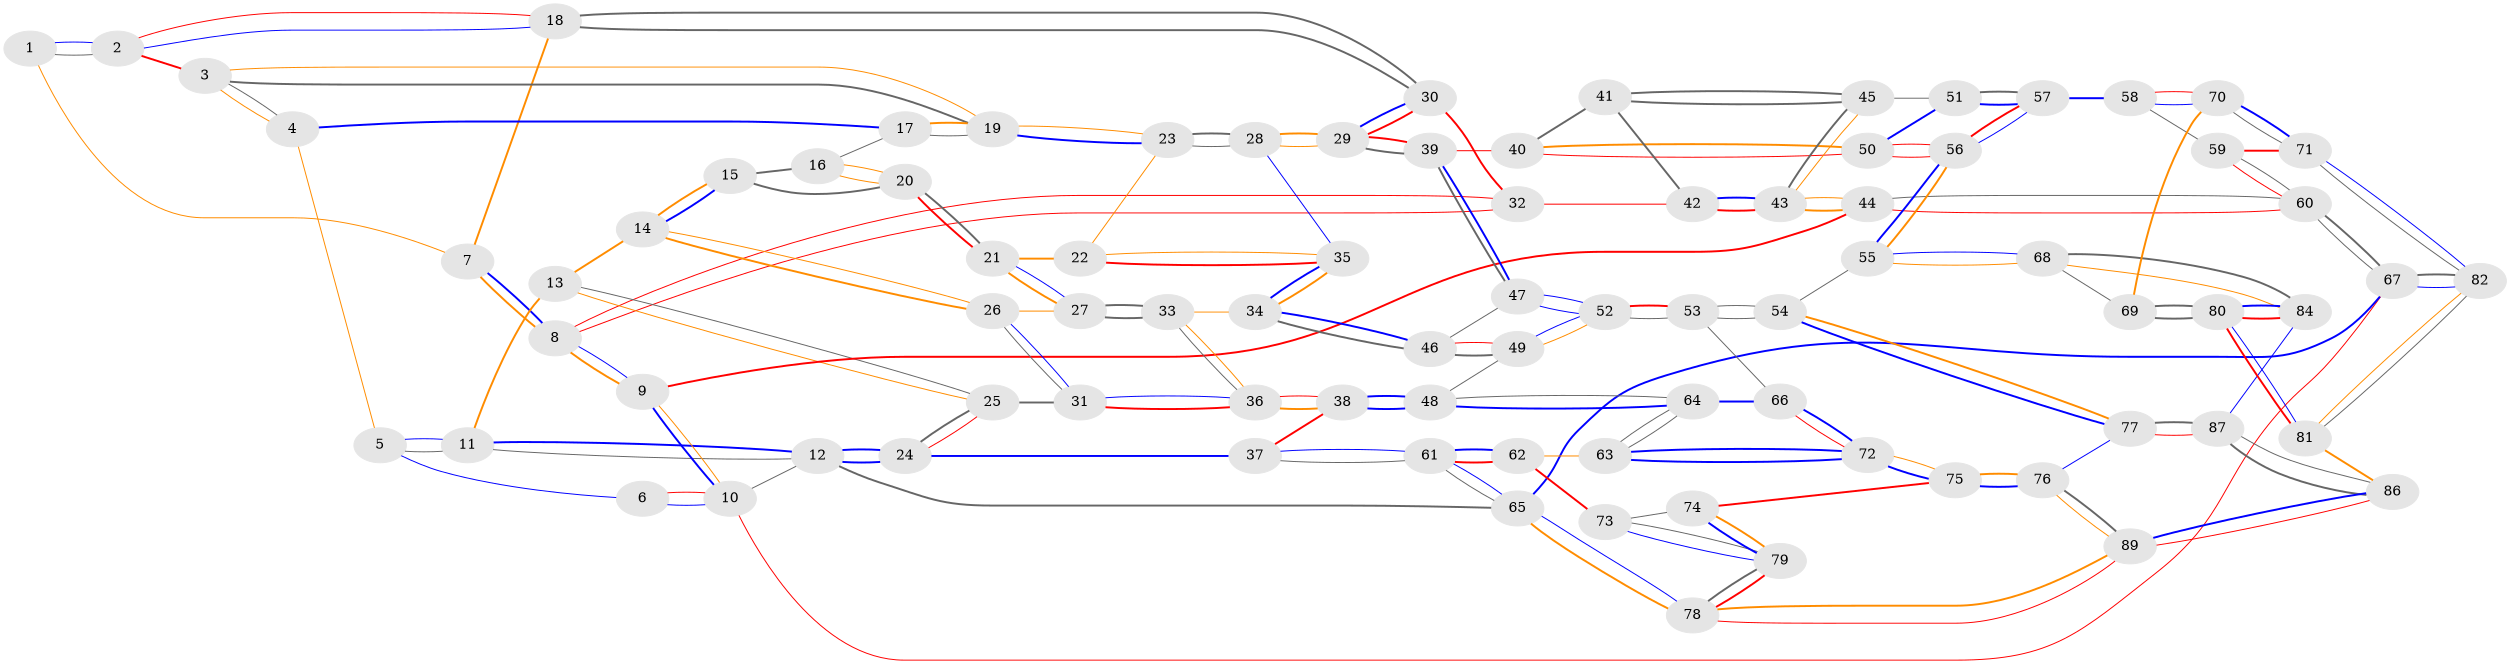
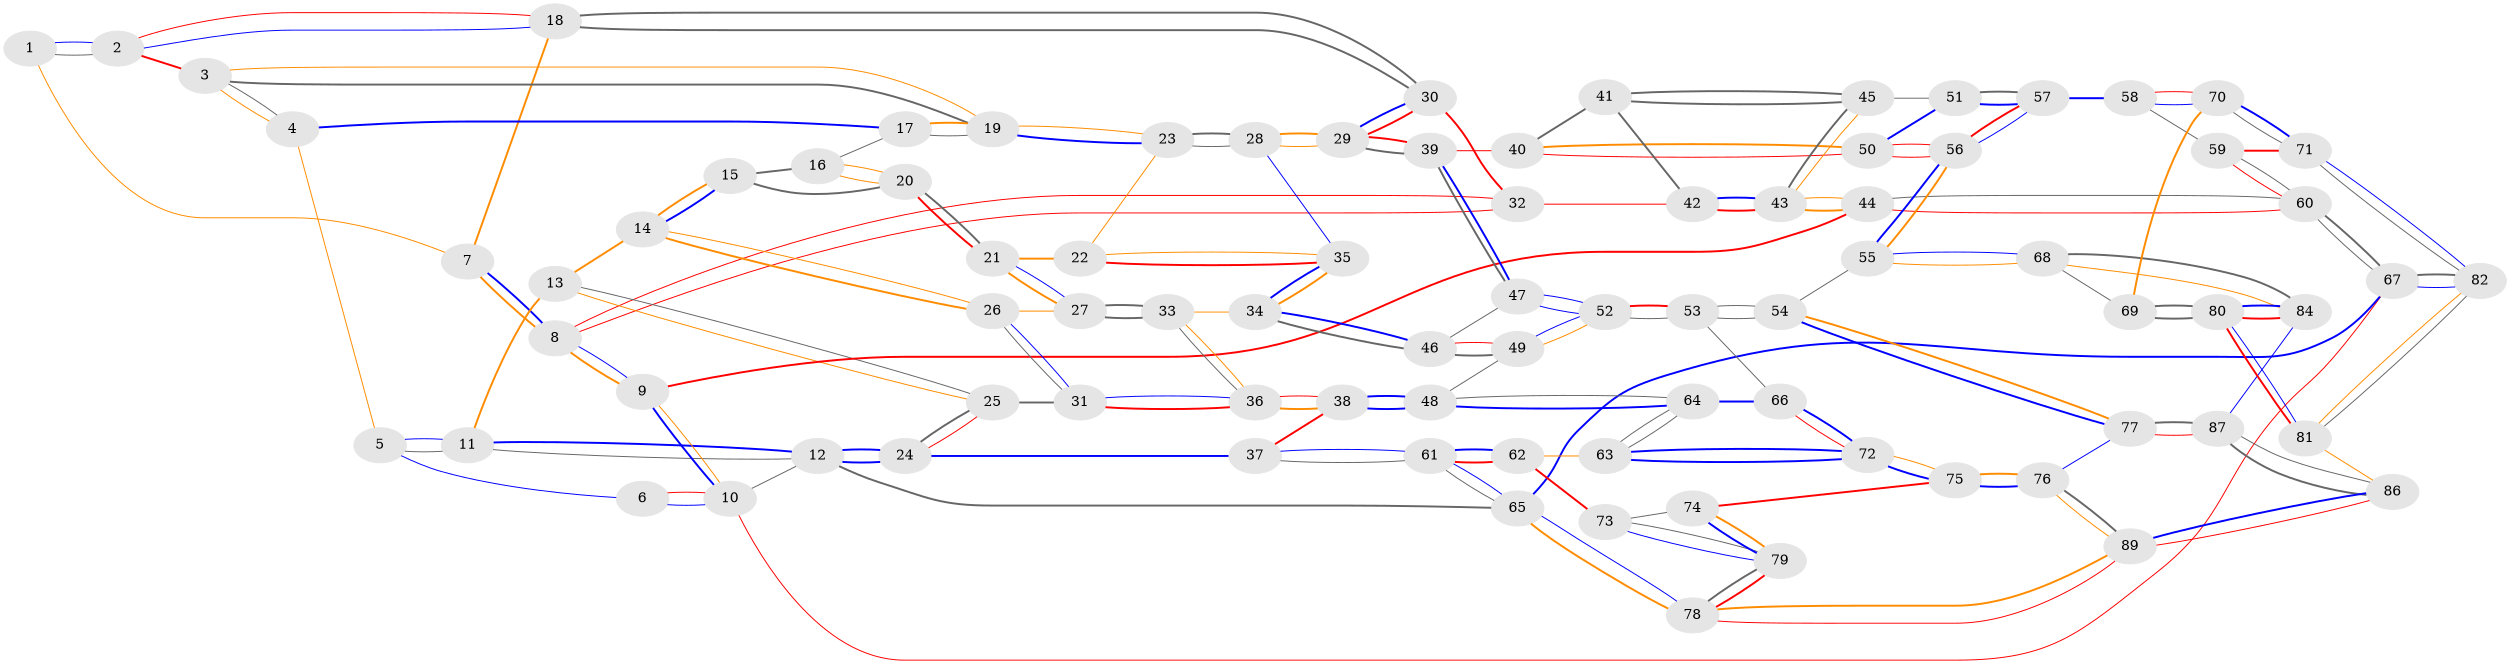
edge "81" -- "86": style bold -> solid
